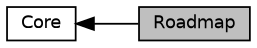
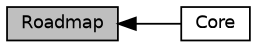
edge "Roadmap" -> "Core": reversed
